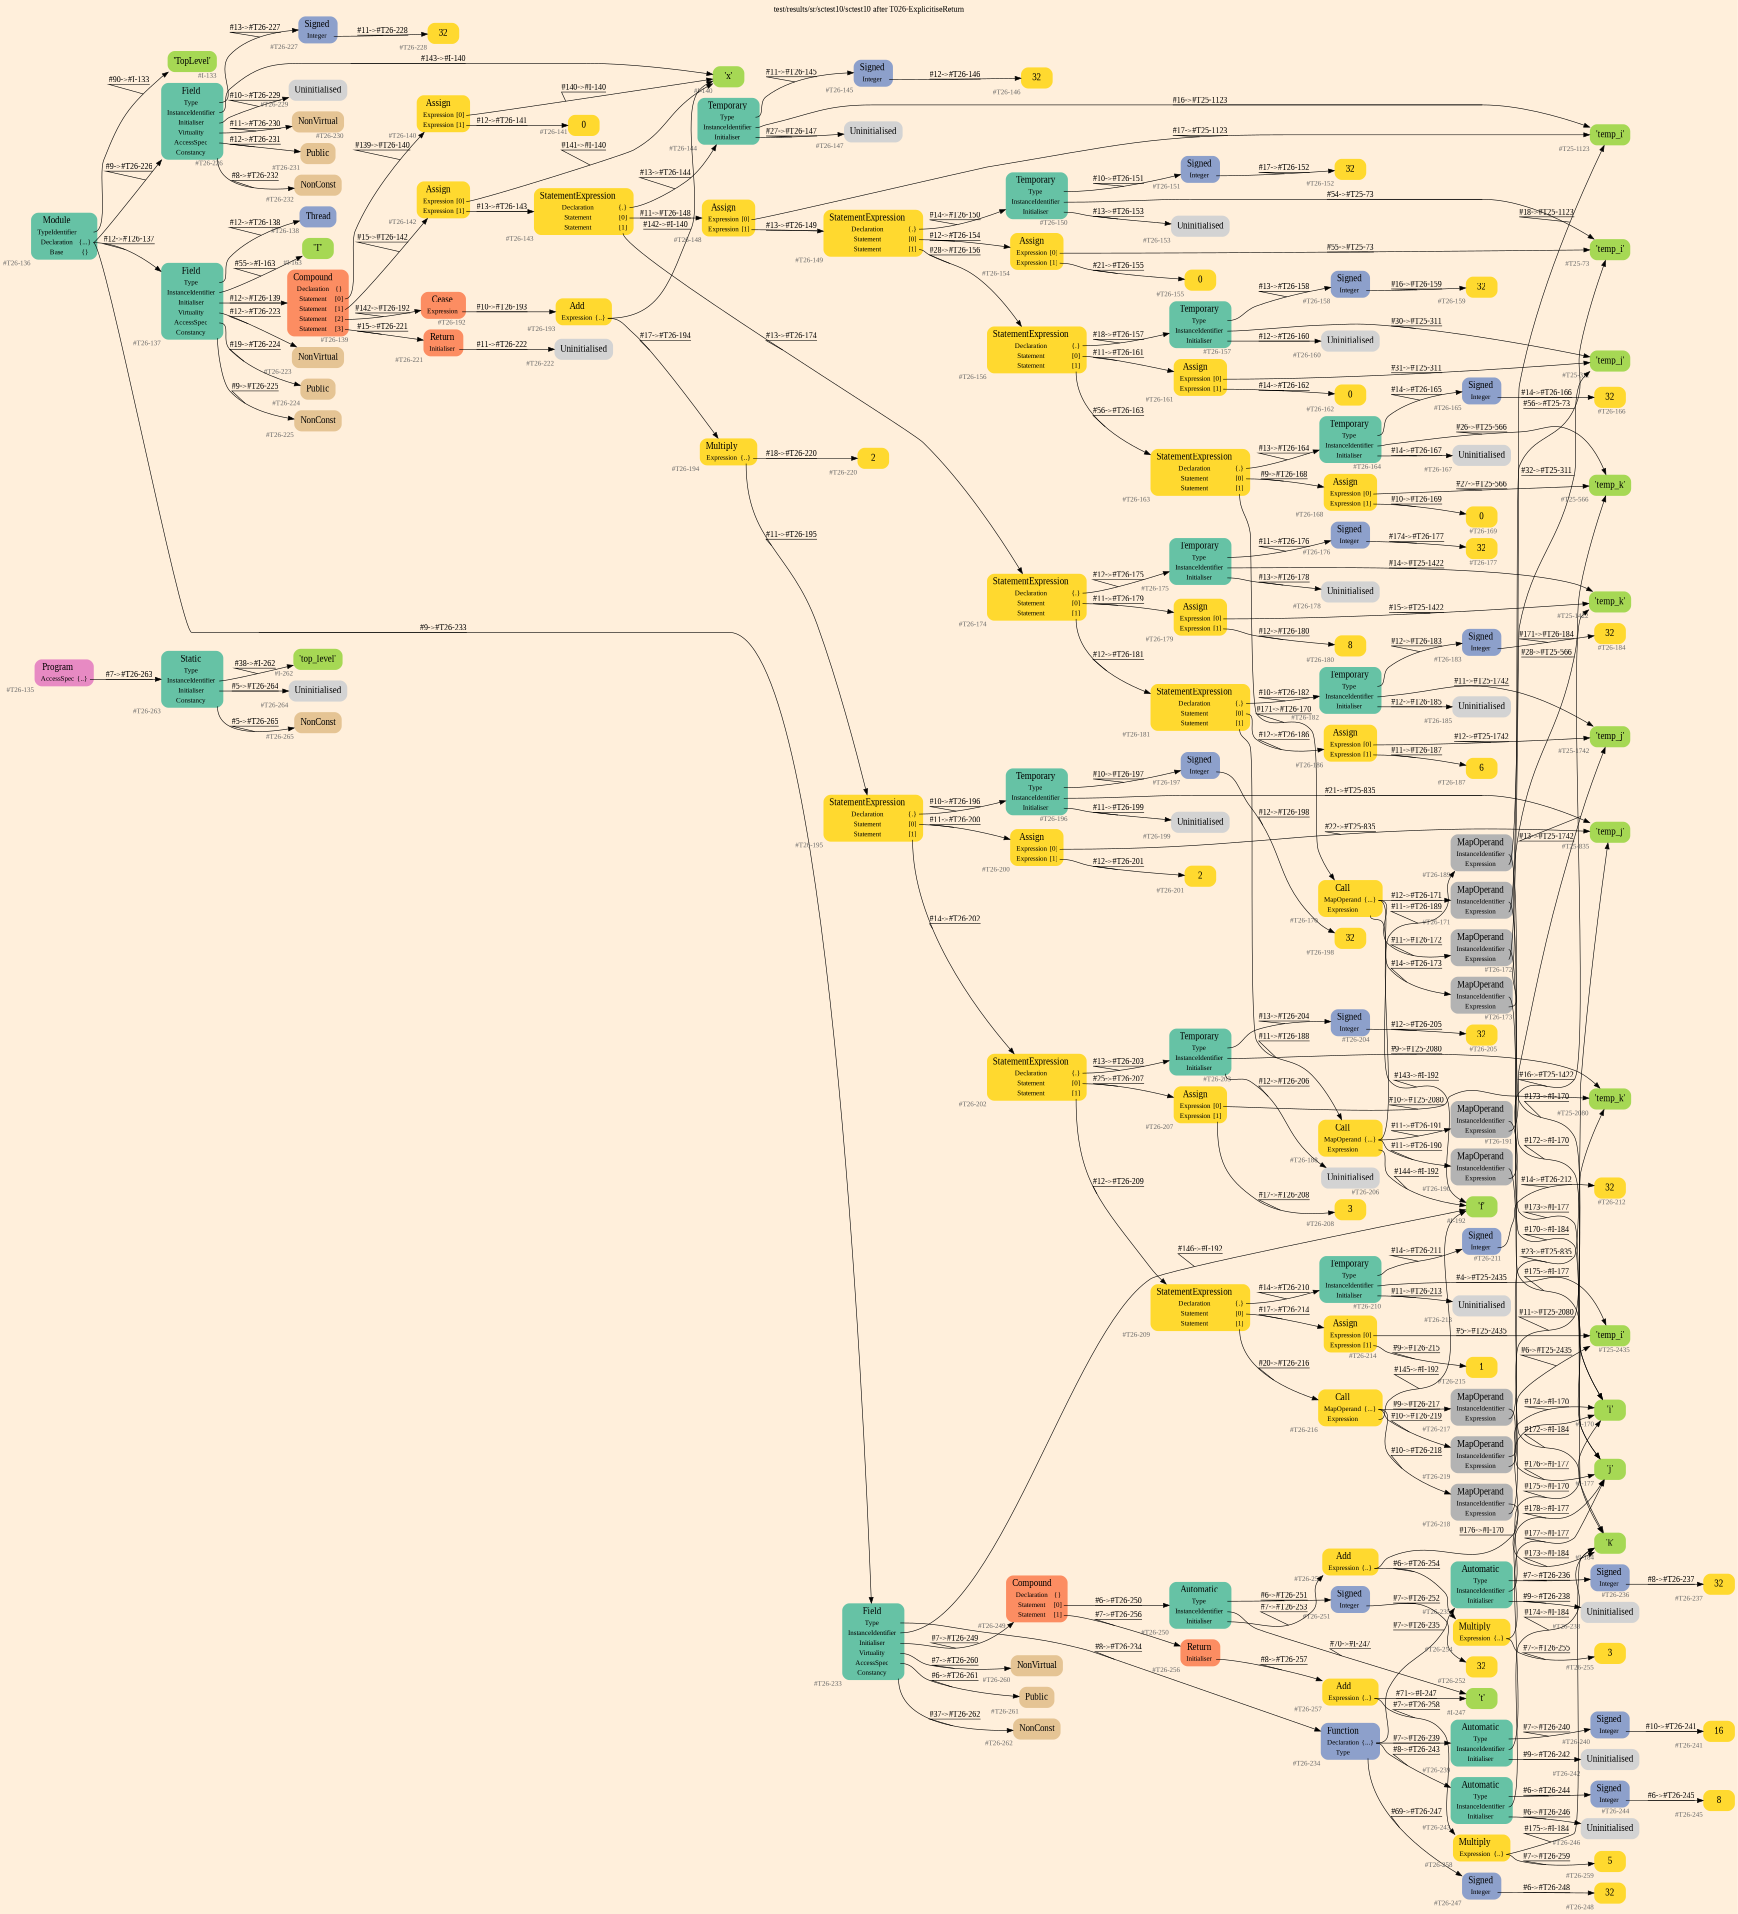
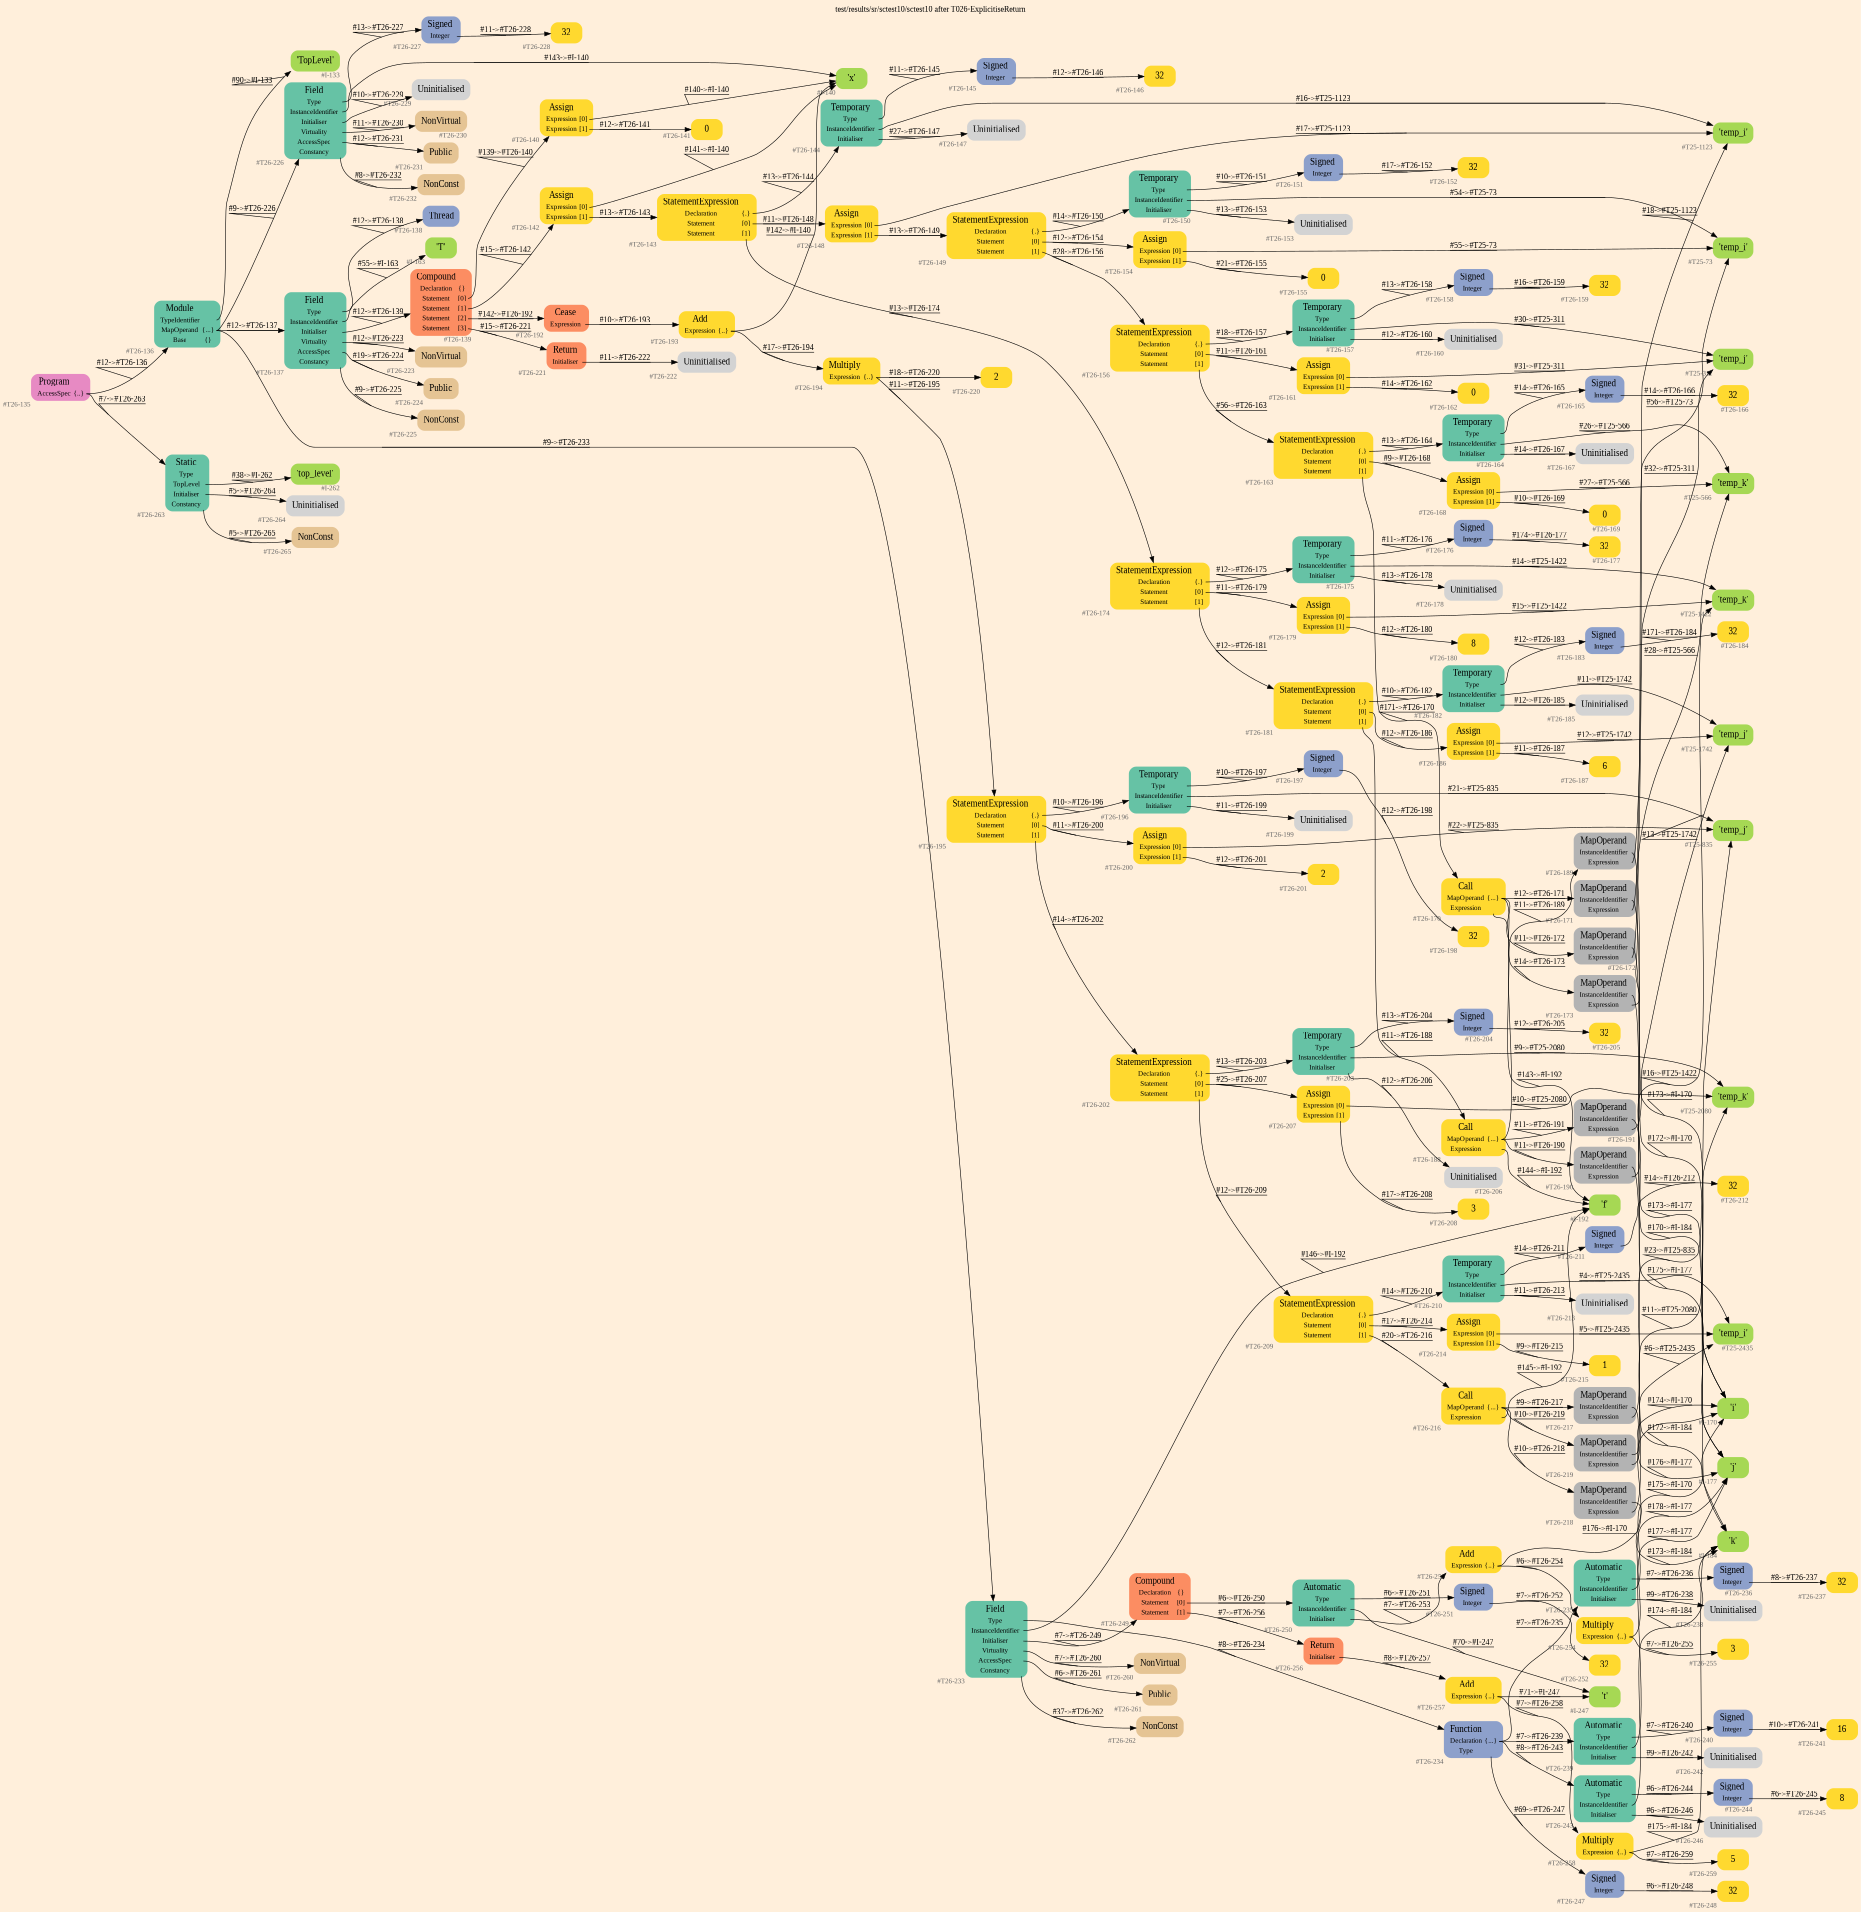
node "Module": text "Declaration" -> "MapOperand"
edge "Program" -> "Module": added, label "#12->#T26-136"
node "Static": text "InstanceIdentifier" -> "TopLevel"
